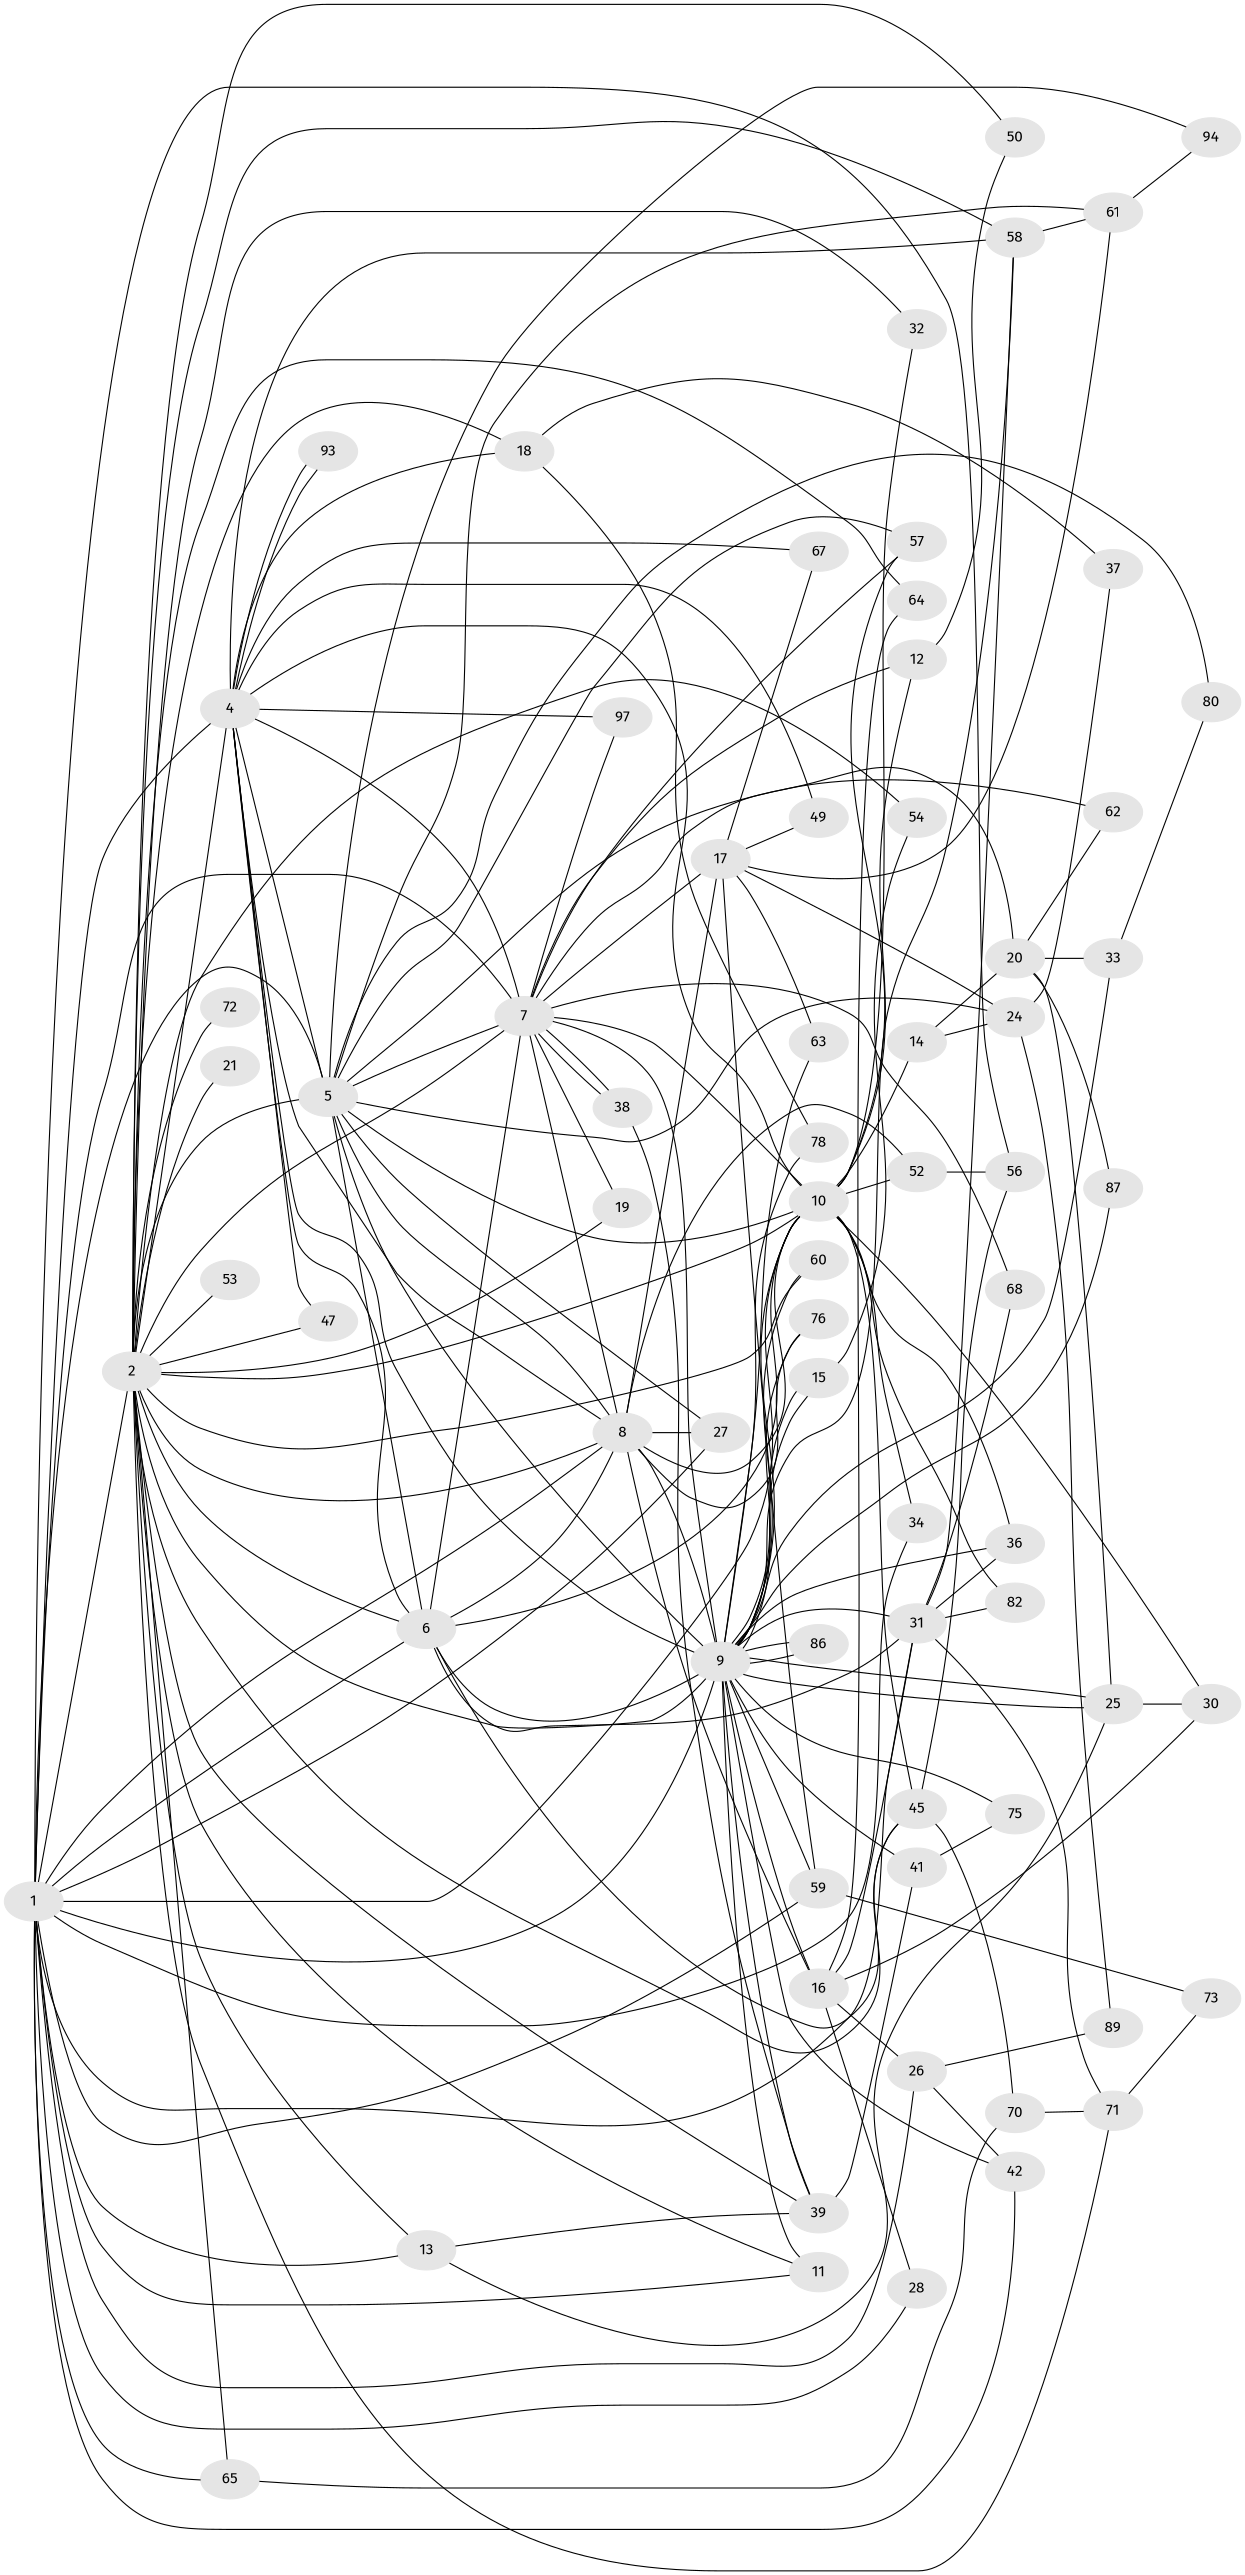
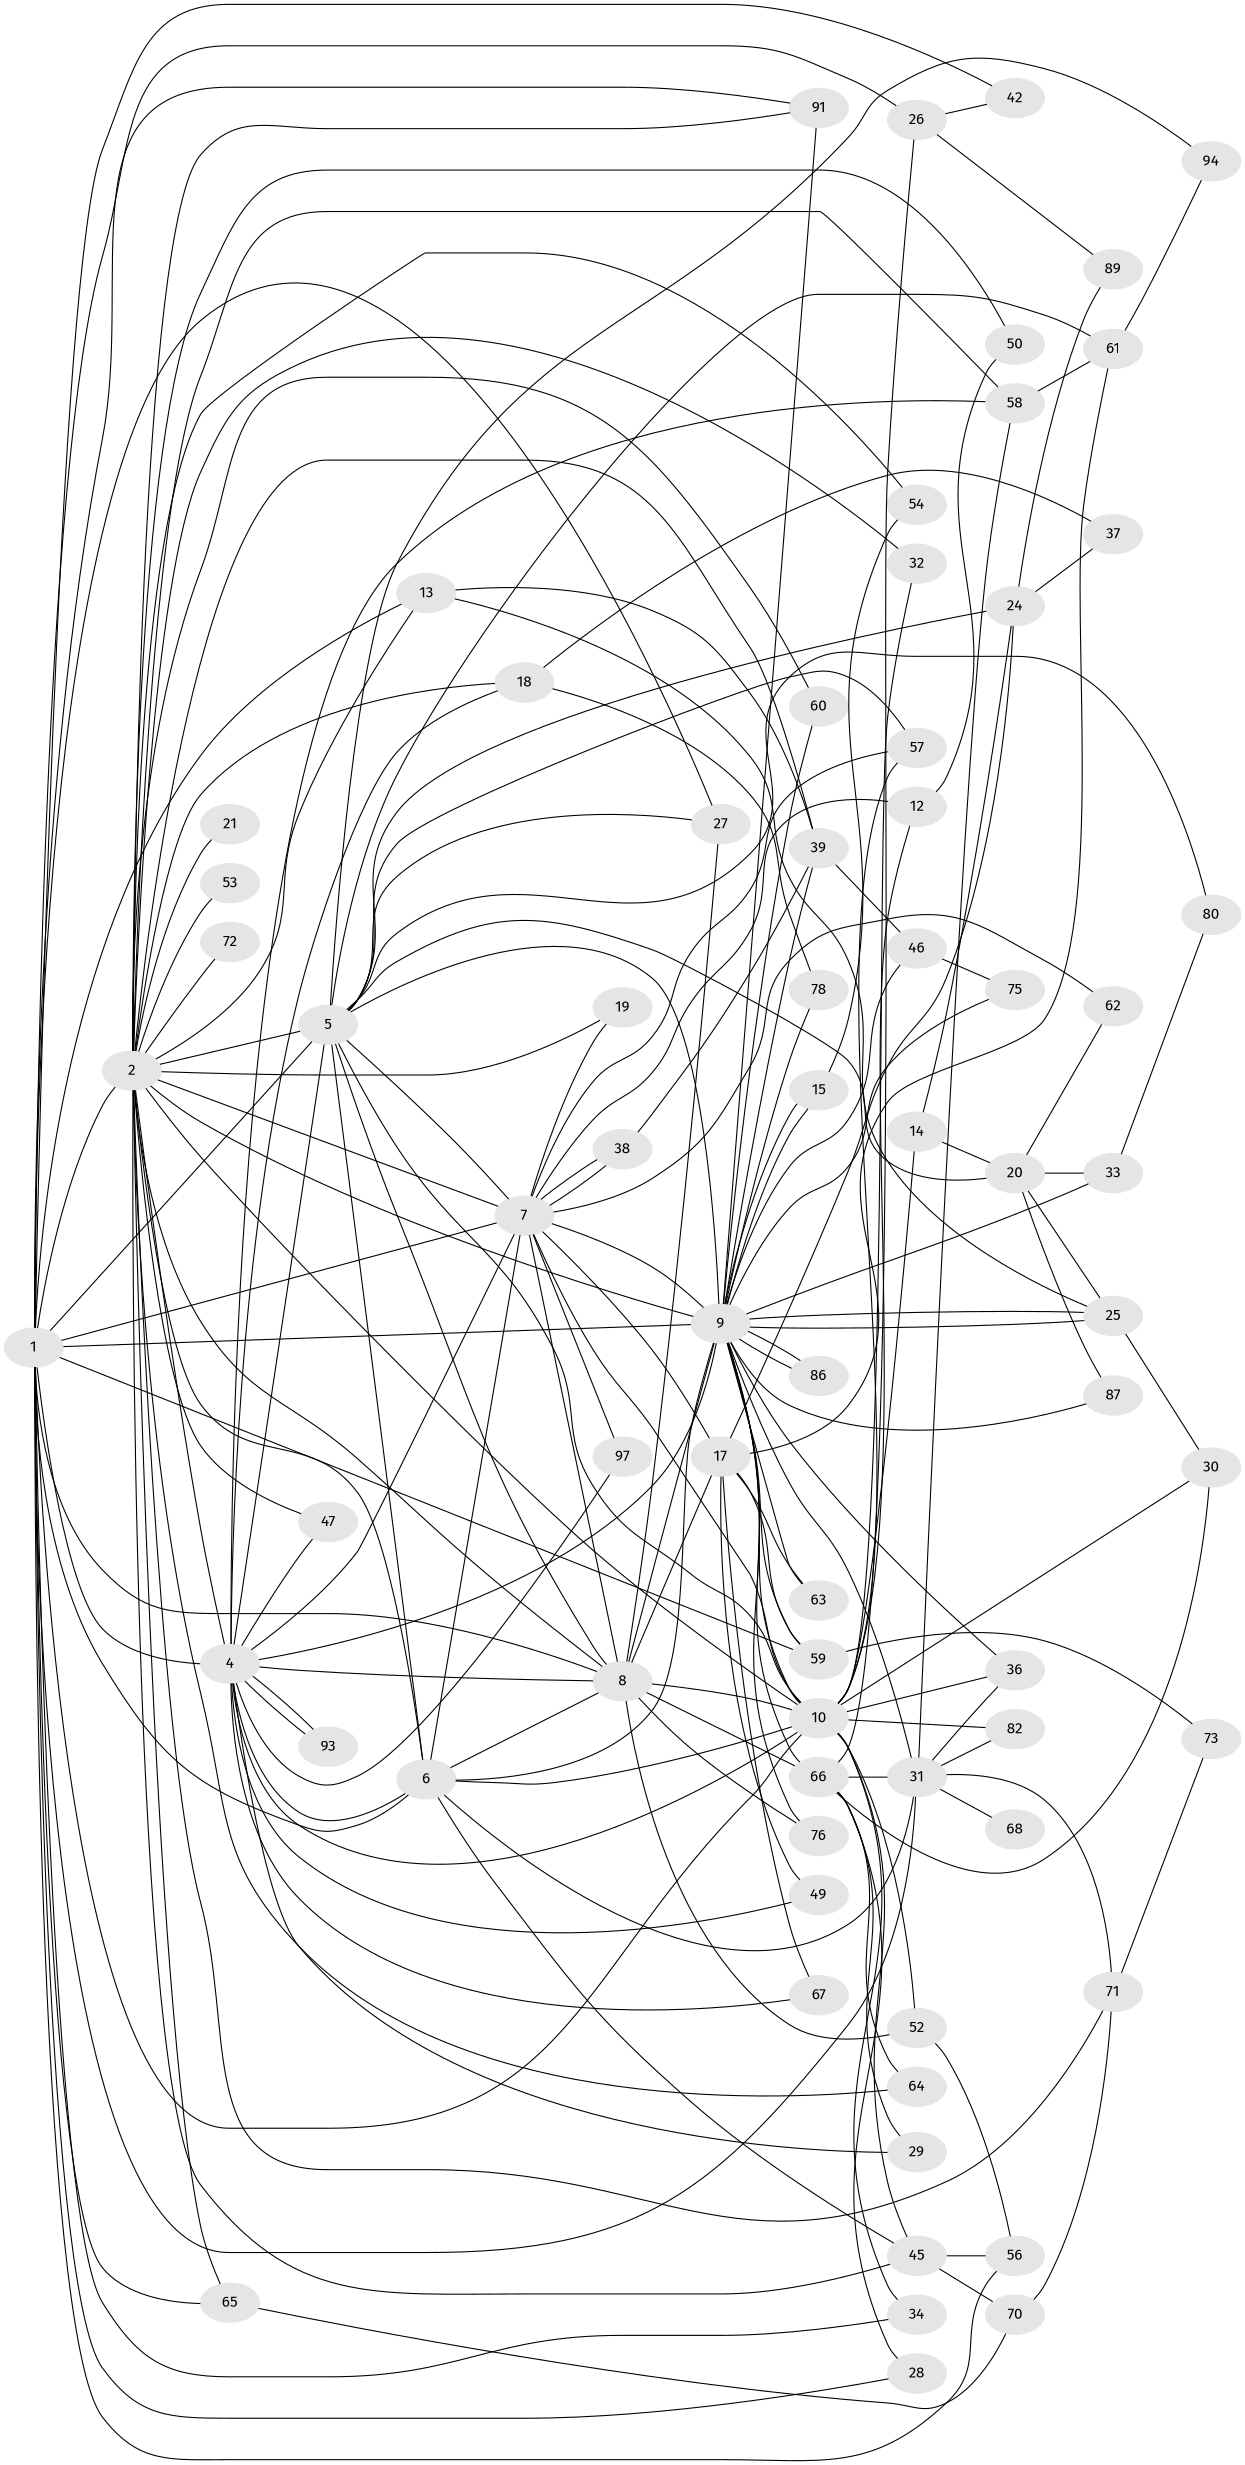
edge "58" -- "9": removed
edge "7" -- "68": removed
node "41": label "41" -> "46"
edge "9" -- "42": removed
node "16": label "16" -> "66"
node "29": added
node "11": label "11" -> "91"
